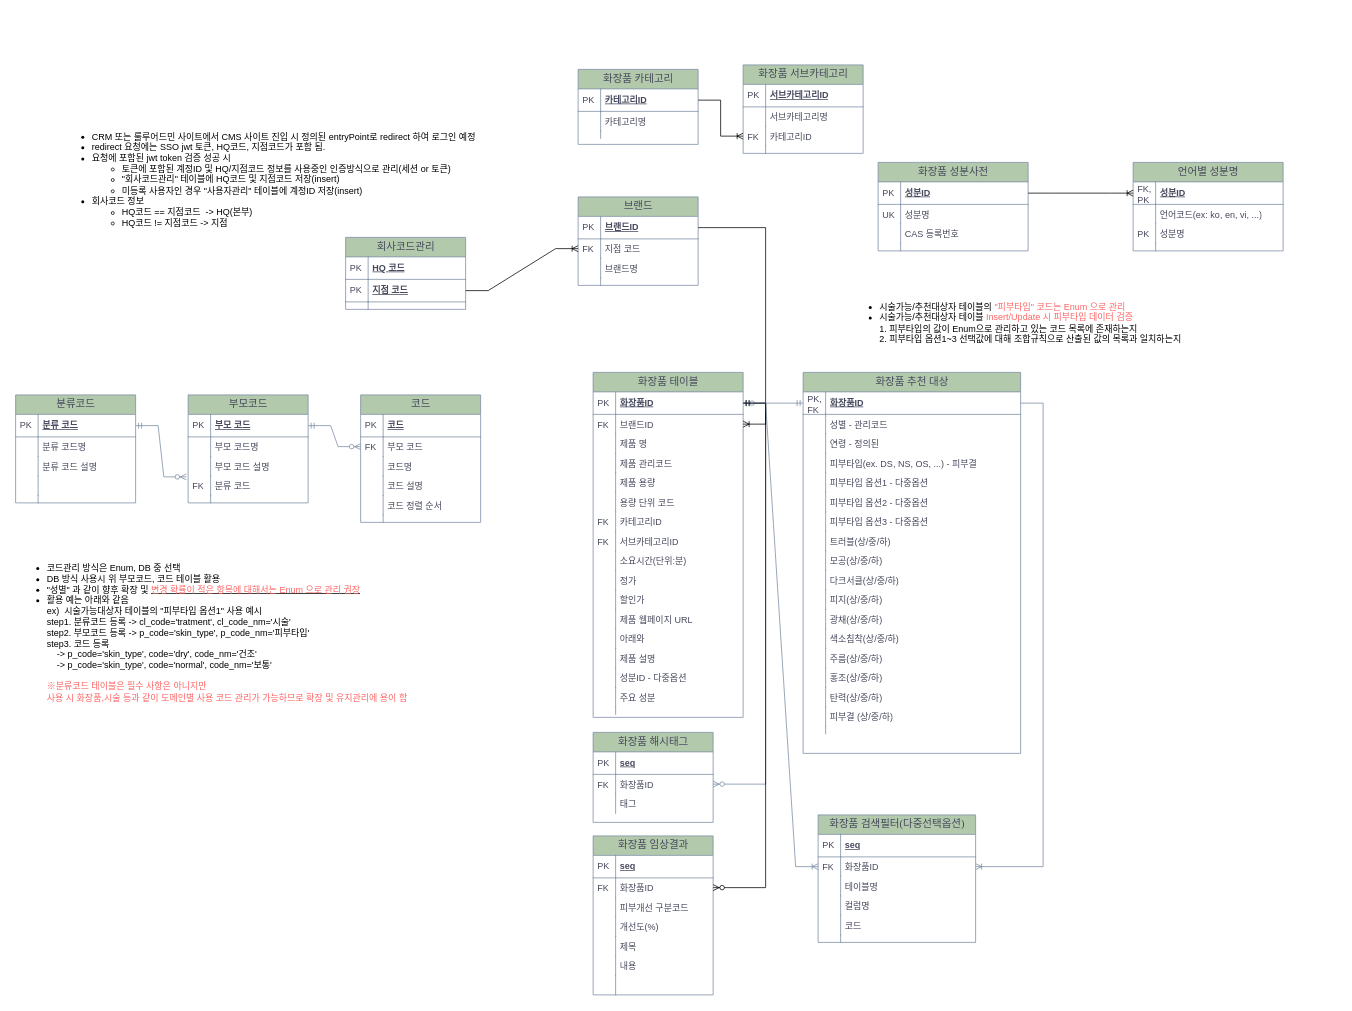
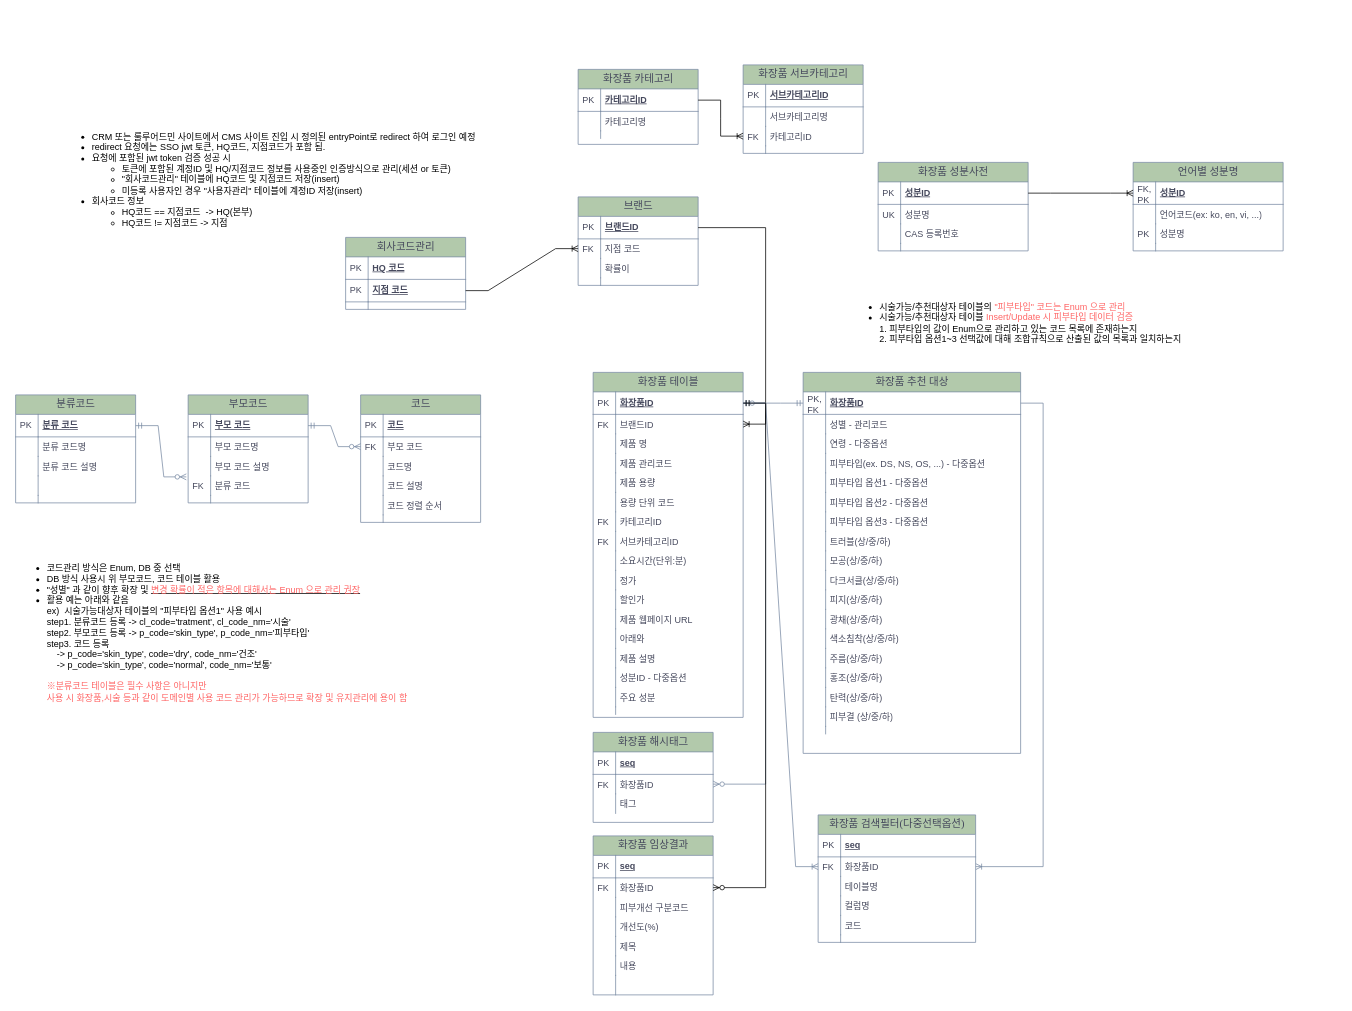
node "브랜드명": label "브랜드명" -> "확률이"
node "연령 - 정의된": label "연령 - 정의된" -> "연령 - 다중옵션"
node "피부타입(ex. DS, NS, OS, ...) - 피부결": label "피부타입(ex. DS, NS, OS, ...) - 피부결" -> "피부타입(ex. DS, NS, OS, ...) - 다중옵션"
